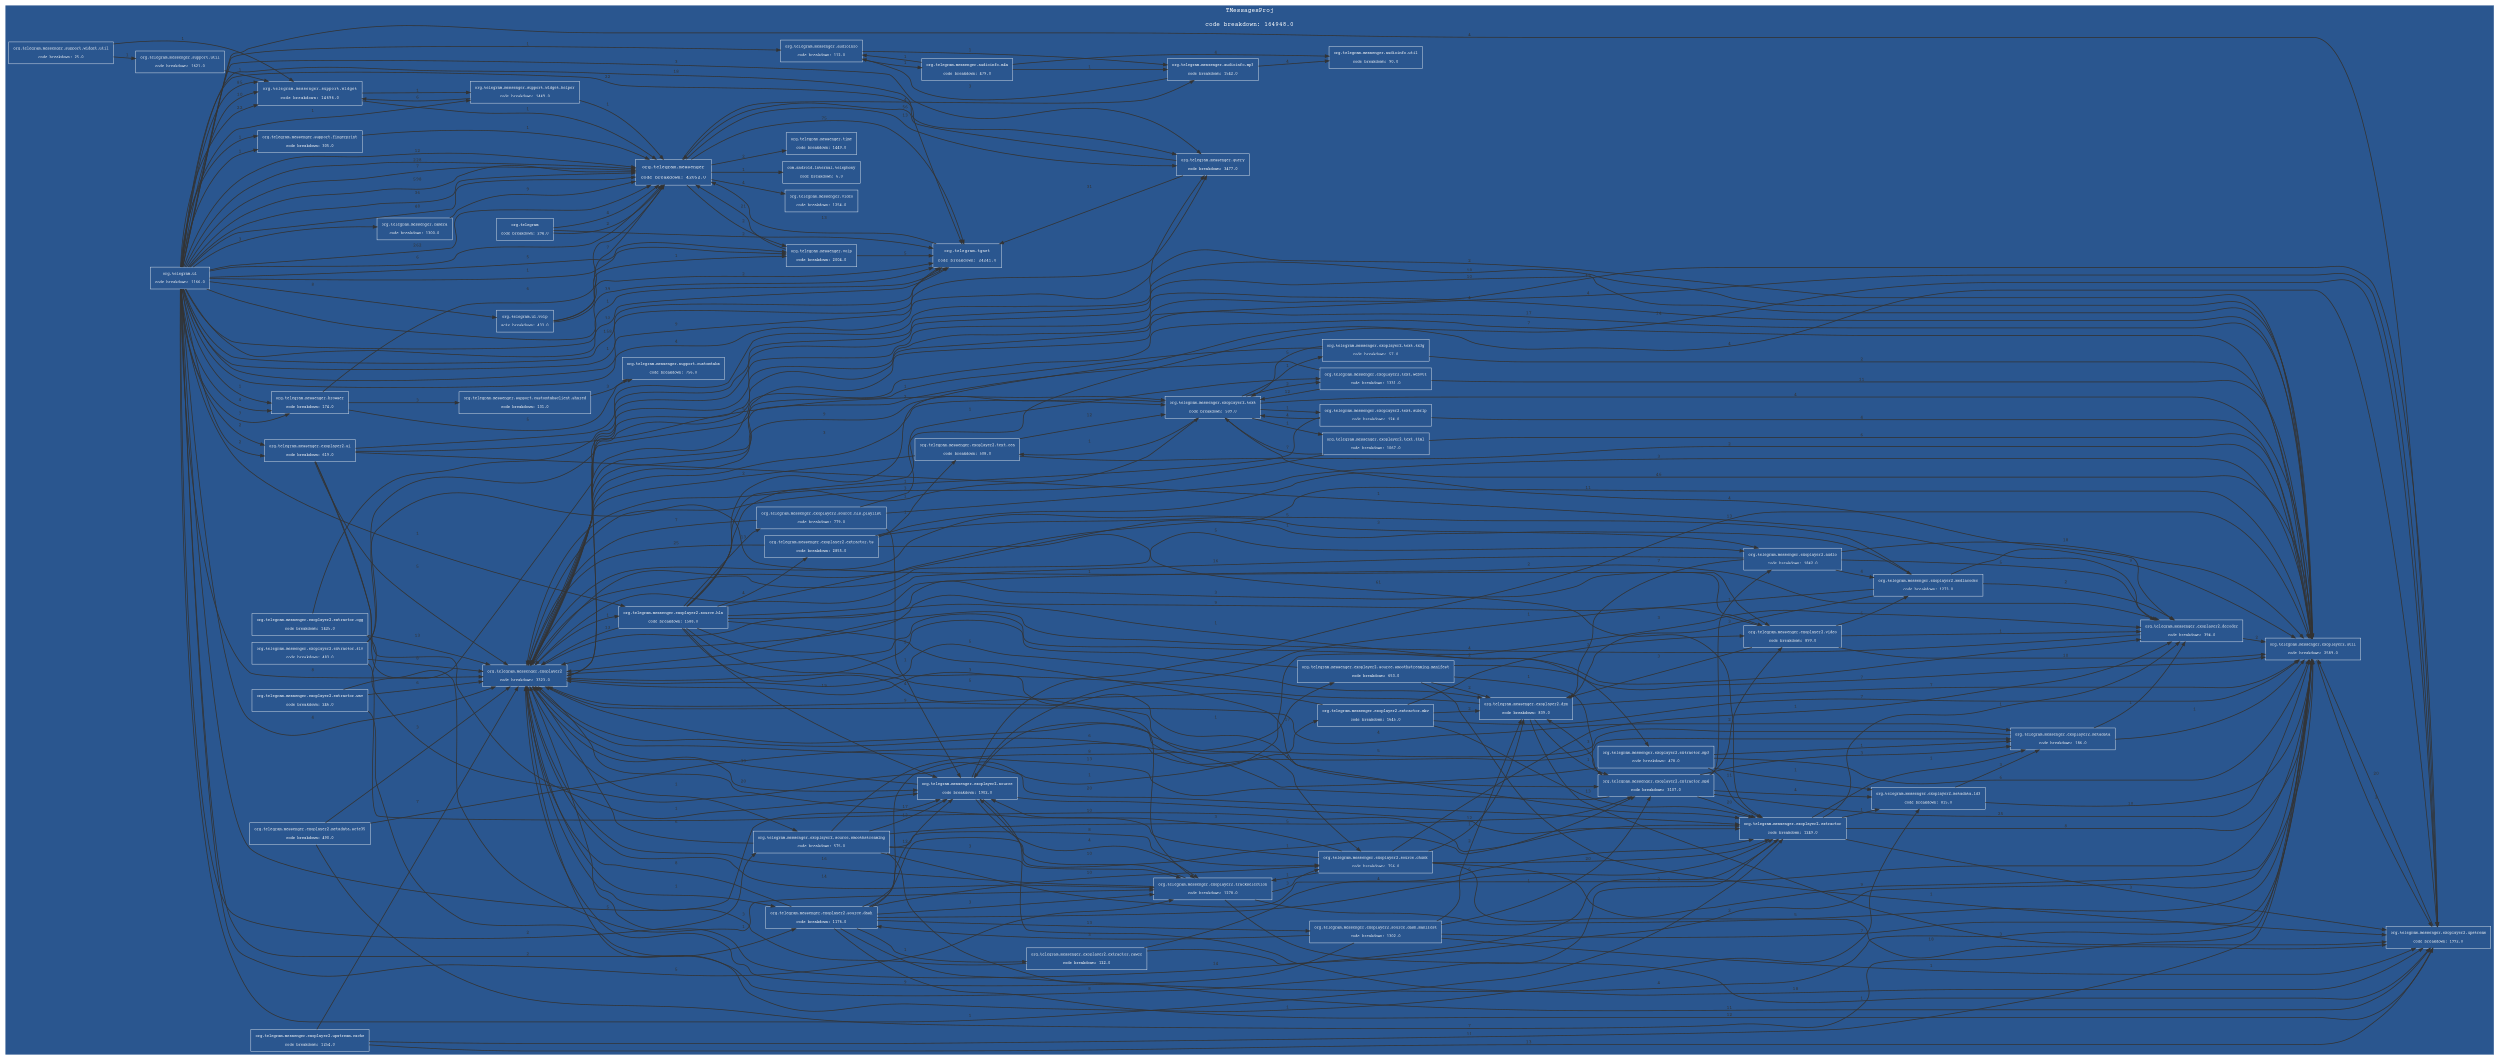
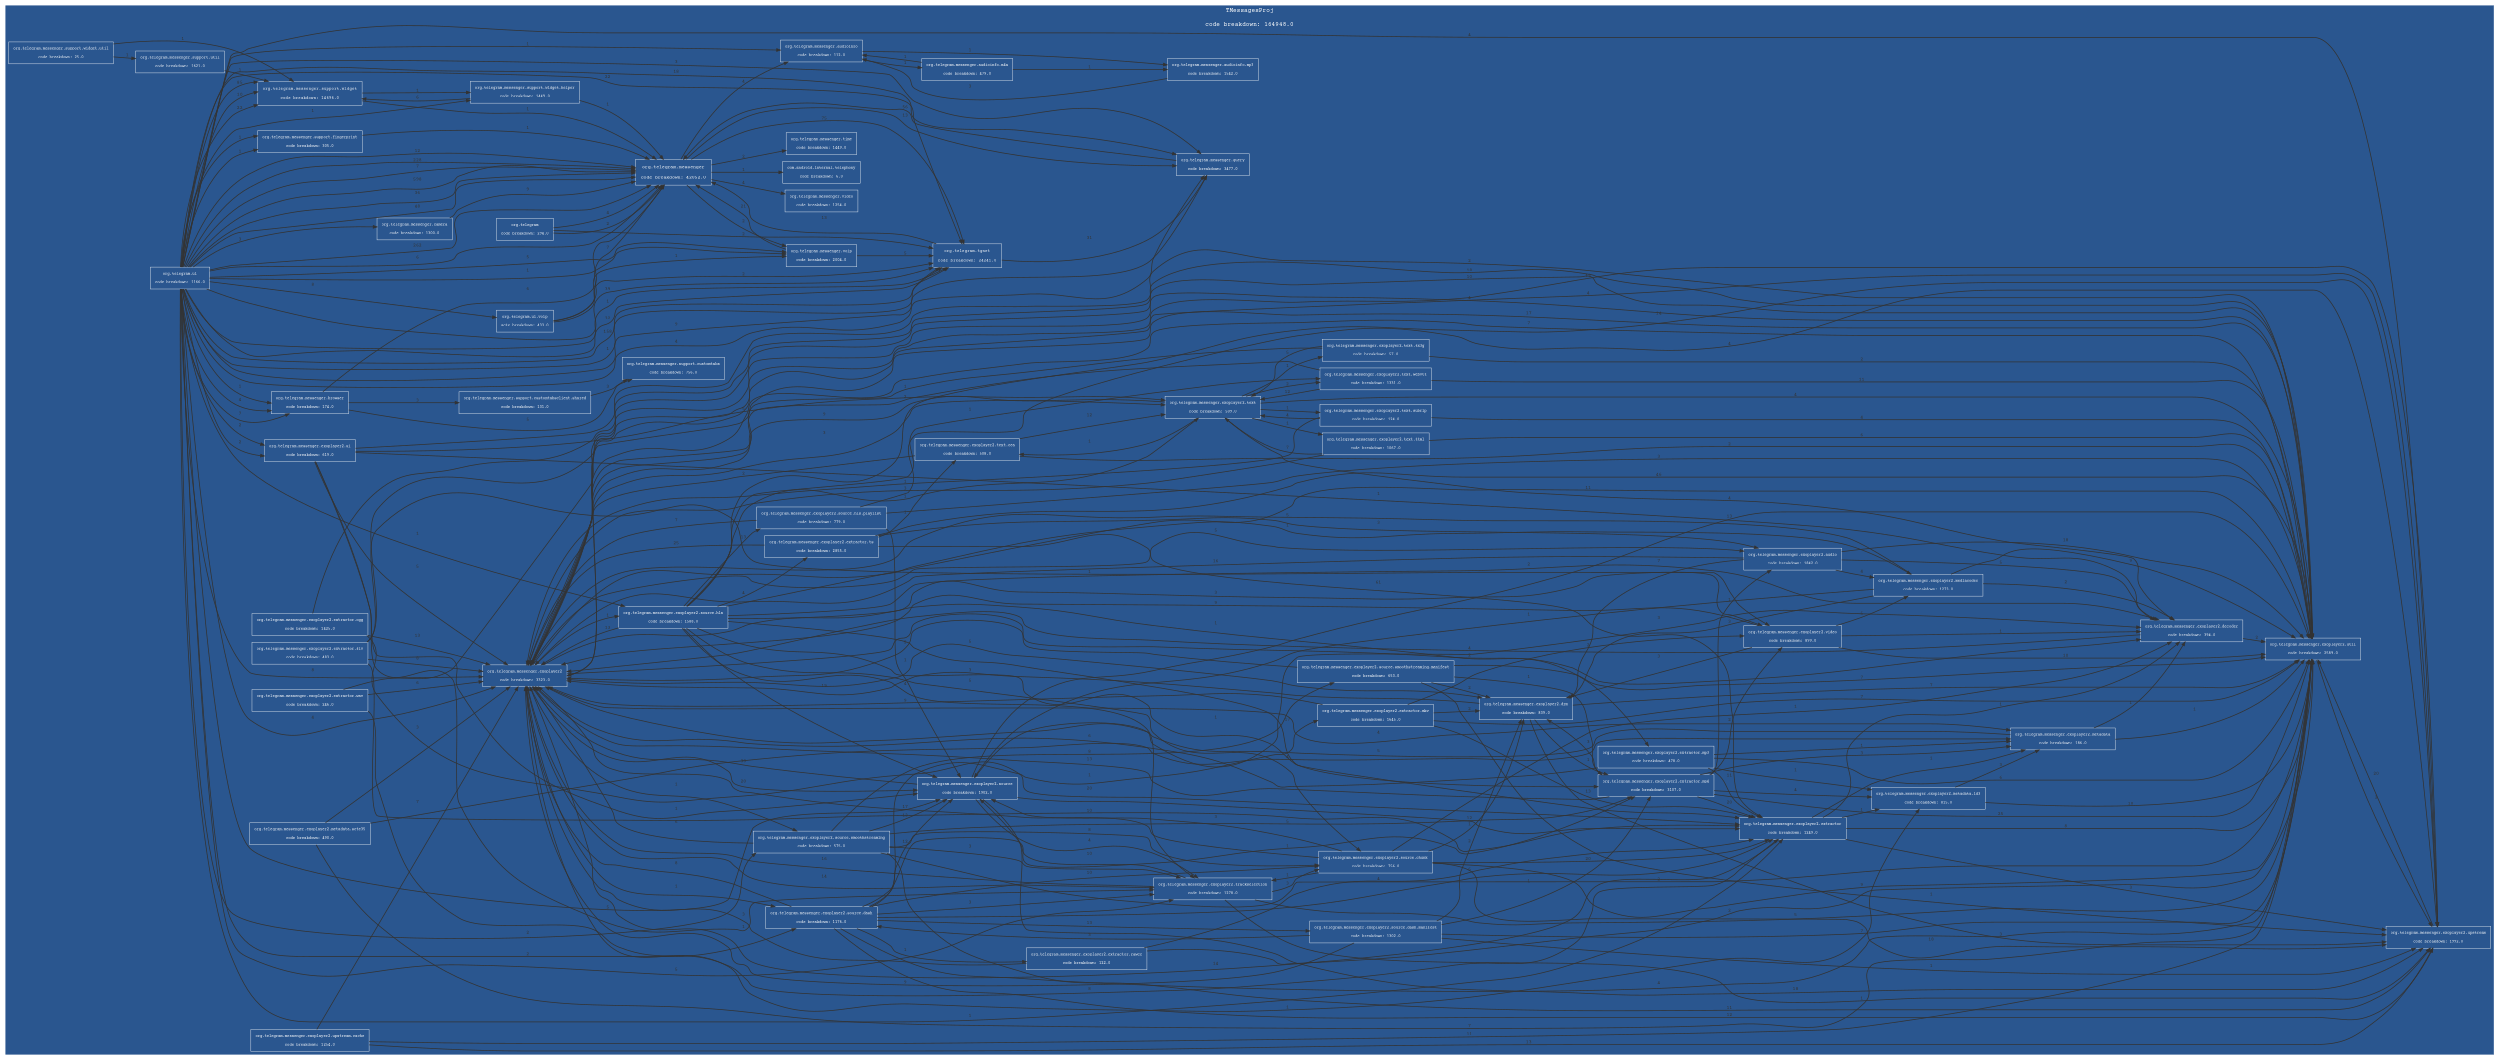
node "org.telegram.messenger.audioinfo.util code breakdown: 90.0": removed
edge "org.telegram.messenger code breakdown: 42052.0" -> "org.telegram.messenger.audioinfo.mp3 code breakdown: 1542.0": now "org.telegram.messenger code breakdown: 42052.0" -> "org.telegram.messenger.audioinfo code breakdown: 112.0"
edge "org.telegram.messenger.query code breakdown: 3477.0" -> "org.telegram.tgnet code breakdown: 24241.0": reversed
